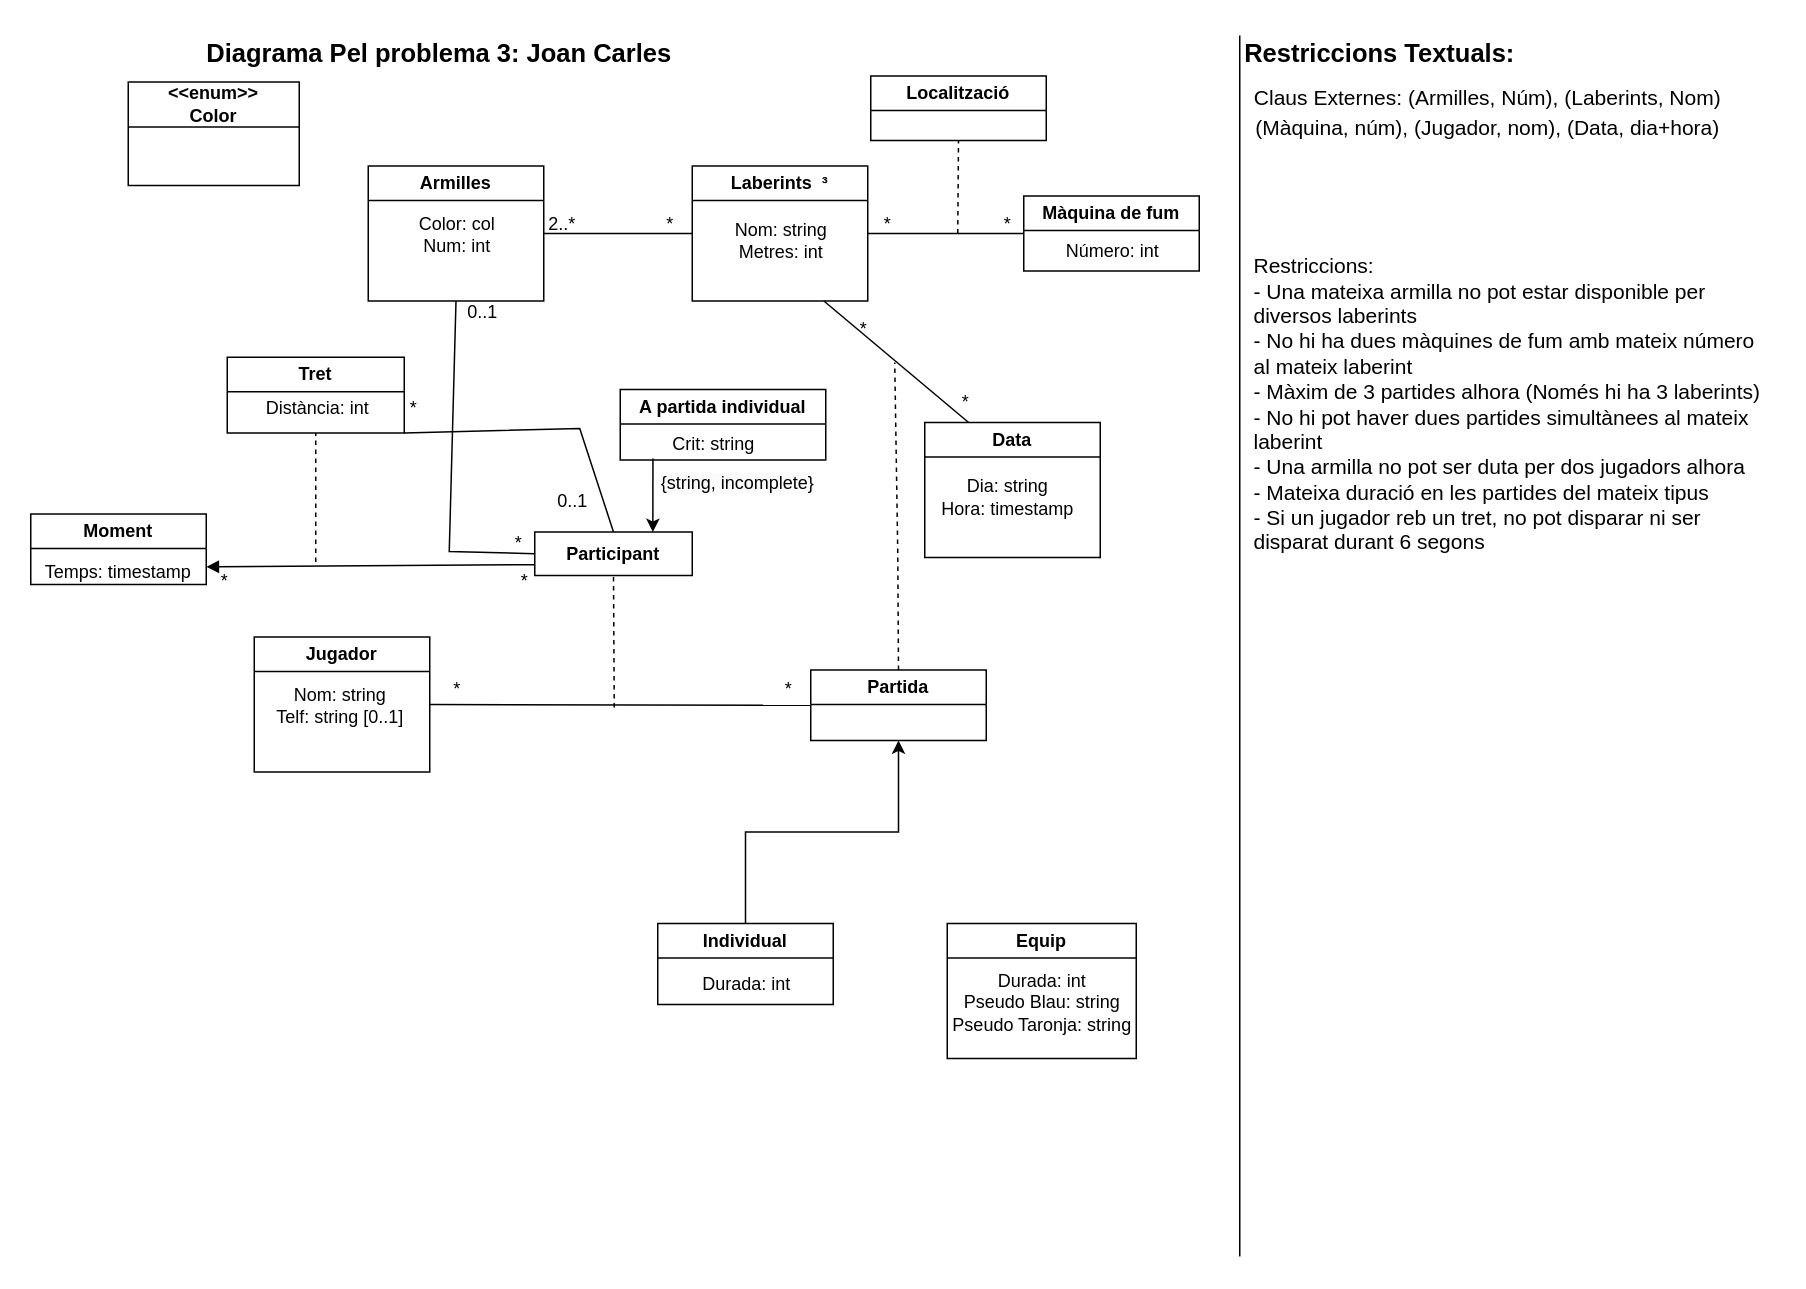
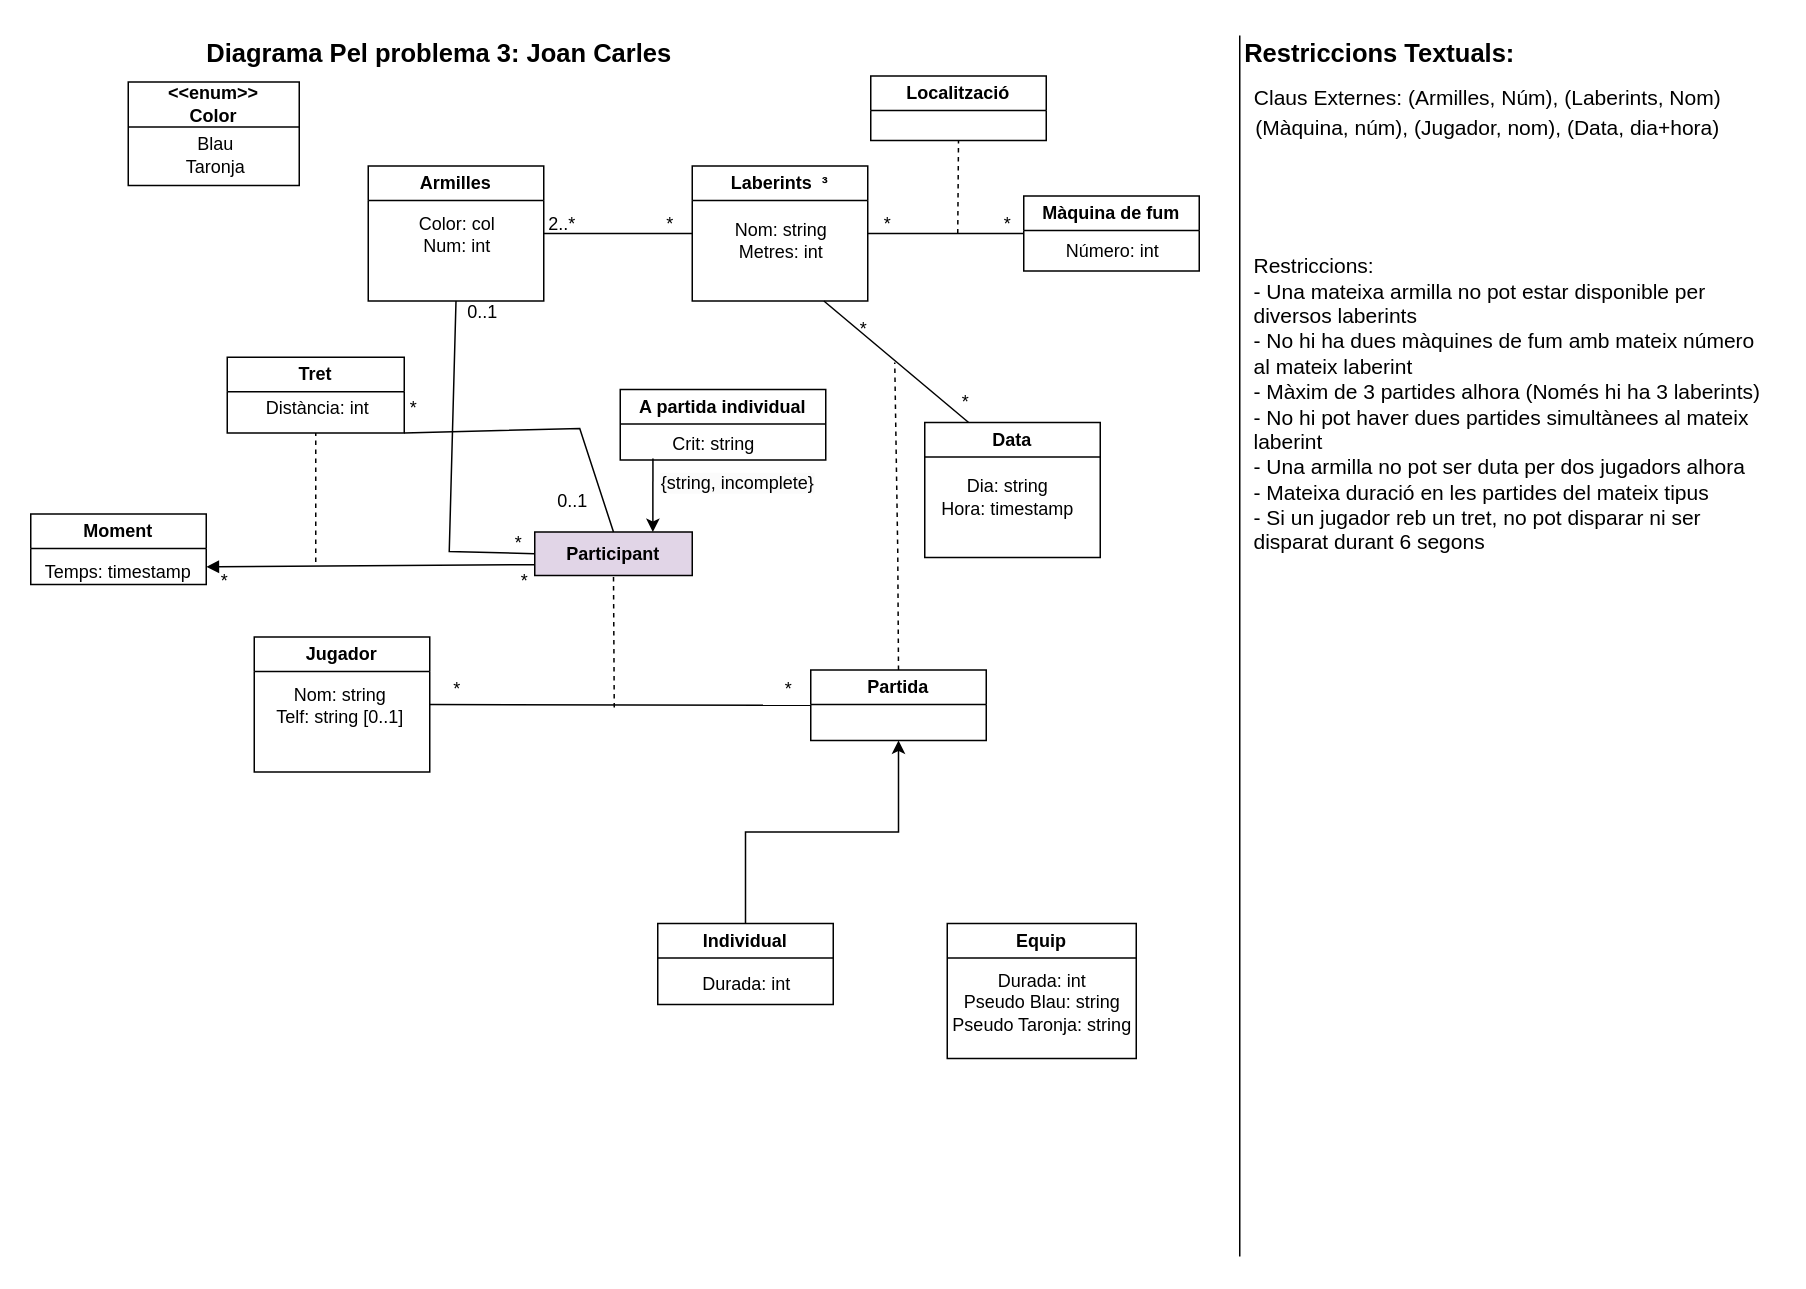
node "Blau Taronja": added
node "Participant": fillcolor #ffffff -> #e1d5e7
